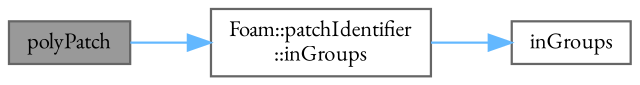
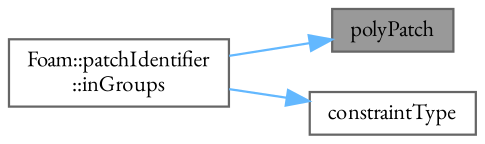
edge "polyPatch" -> "Foam::patchIdentifier ::inGroups": reversed
node "inGroups": label "inGroups" -> "constraintType"
